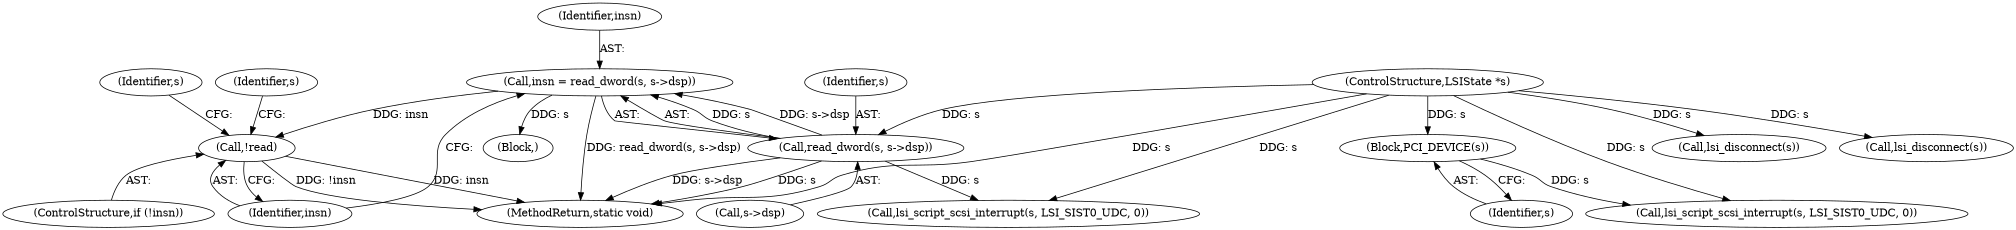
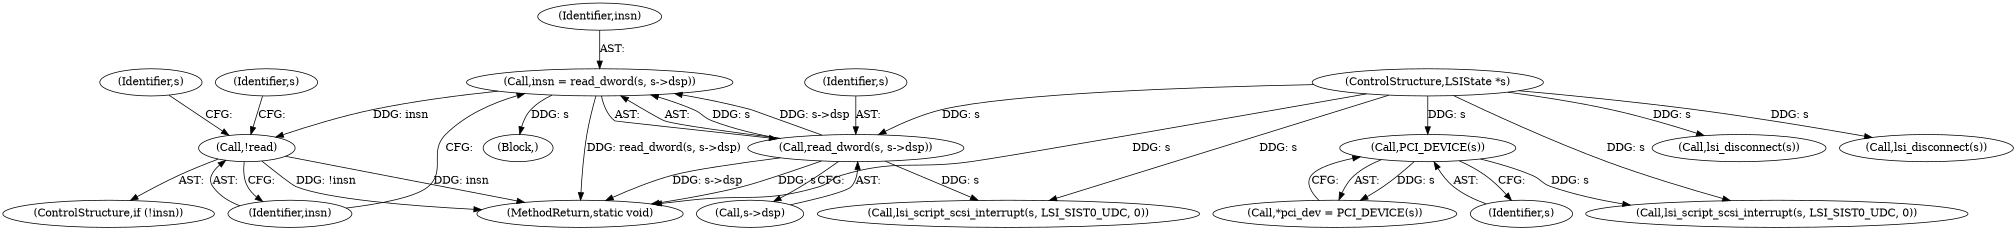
node "(Block,PCI_DEVICE(s))": label "(Block,PCI_DEVICE(s))" -> "(Call,PCI_DEVICE(s))"
edge "(ControlStructure,if (!insn))" -> "(Call,!read)": reversed
edge "(Call,read_dword(s, s->dsp))" -> "(Call,s->dsp)": added, label "CFG:"
node "(Call,*pci_dev = PCI_DEVICE(s))": added
